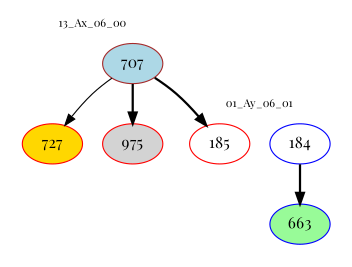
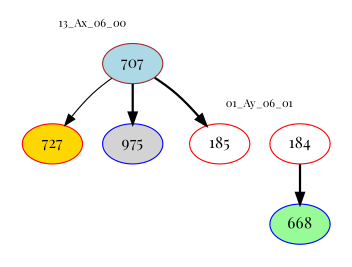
node "975": color red -> blue
node "184": color blue -> red
node "663": label "663" -> "668"
